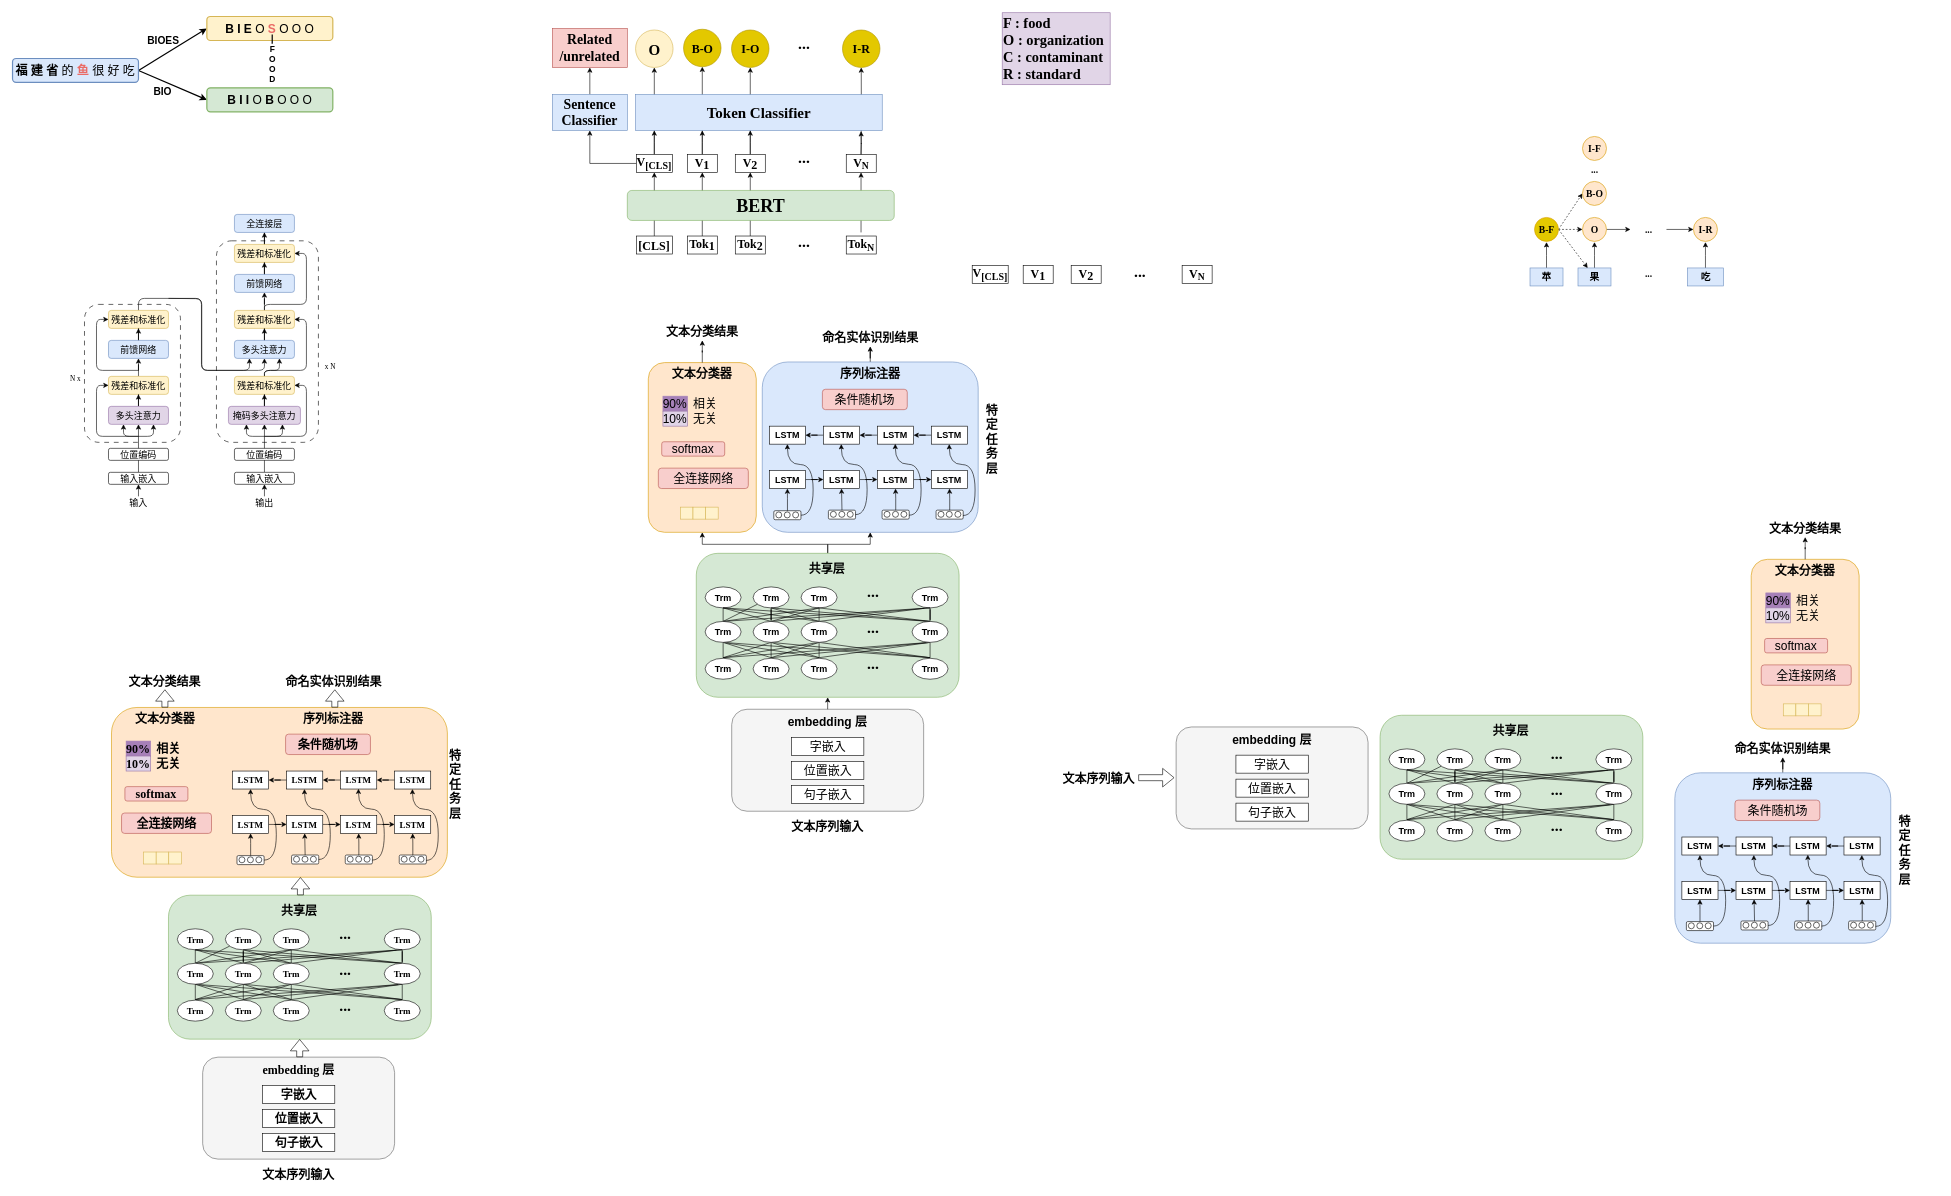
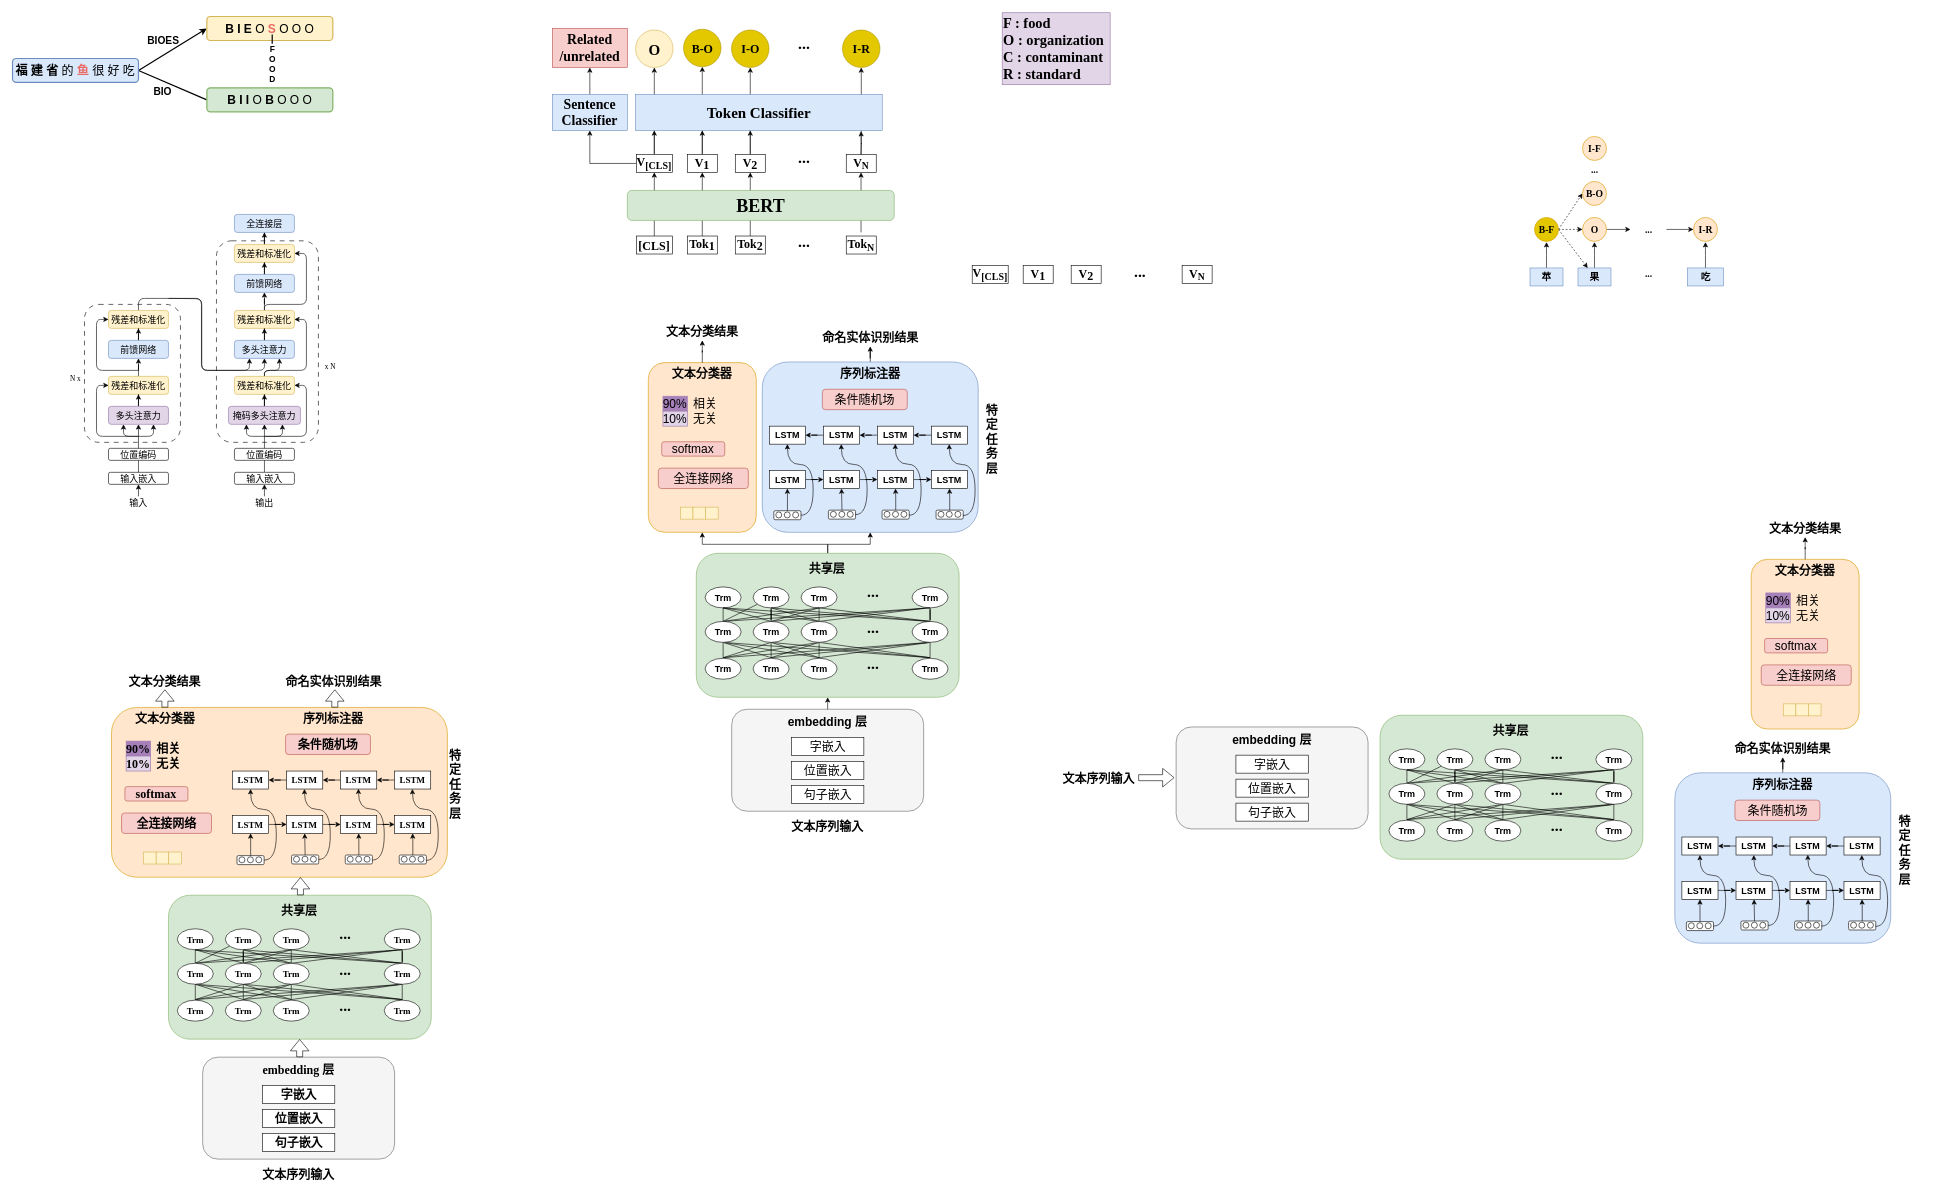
edge "福 建 省 的 鱼 很 好 吃" -> "B I I O B O O O": arrowhead classic -> none
